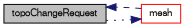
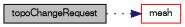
edge "mesh" -> "topoChangeRequest": removed
